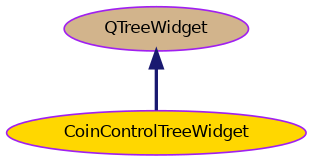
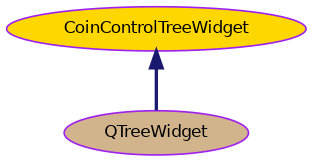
edge "CoinControlTreeWidget" -> "QTreeWidget": reversed
